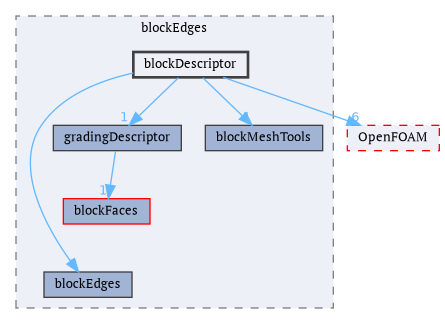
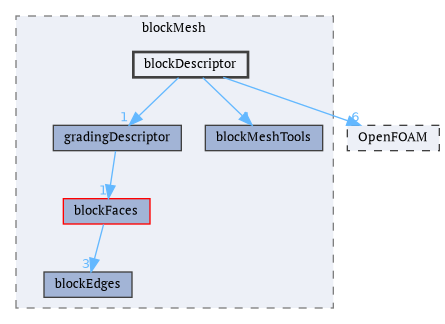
cluster "blockEdges": label "blockEdges" -> "blockMesh"
node "OpenFOAM": color red -> grey25
edge "blockDescriptor" -> "blockEdges": now "blockFaces" -> "blockEdges"
